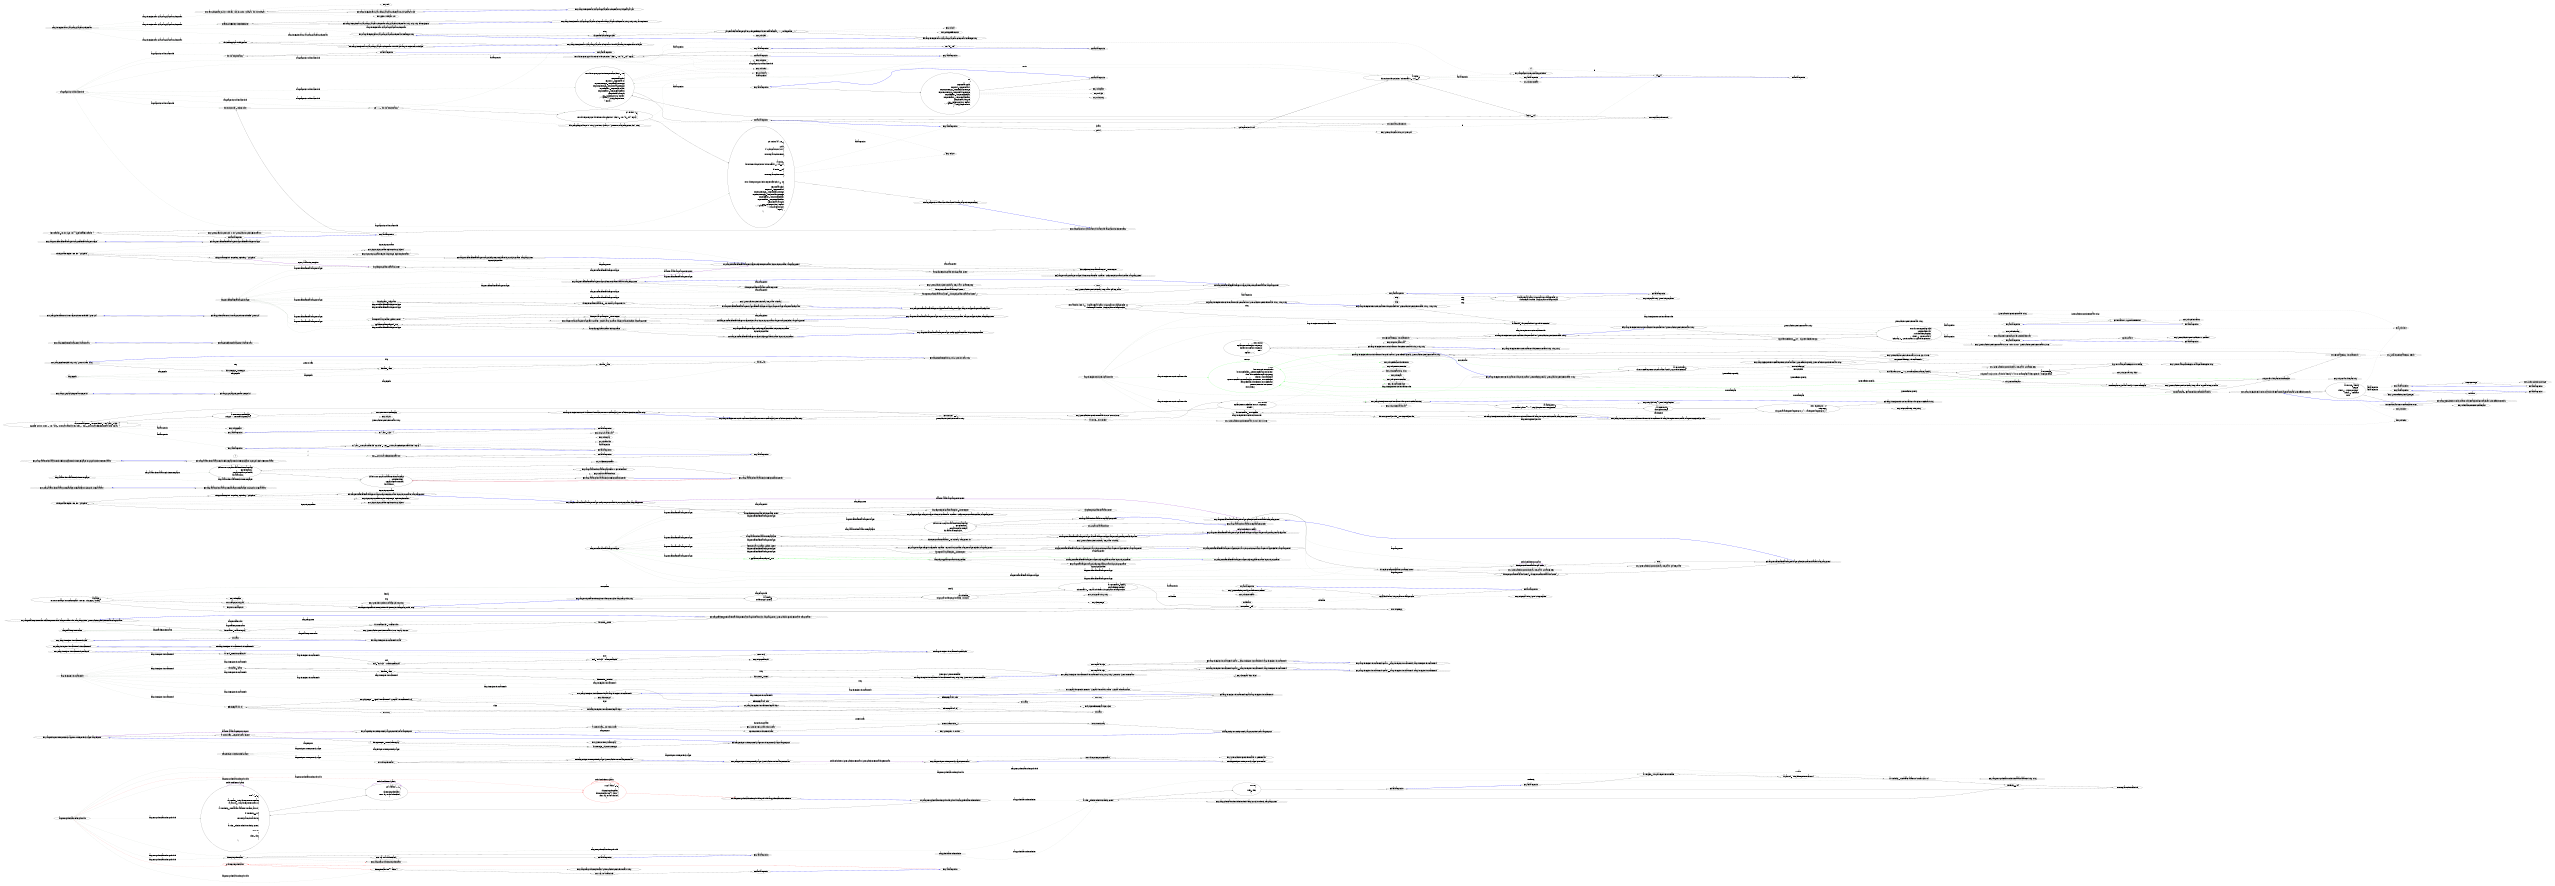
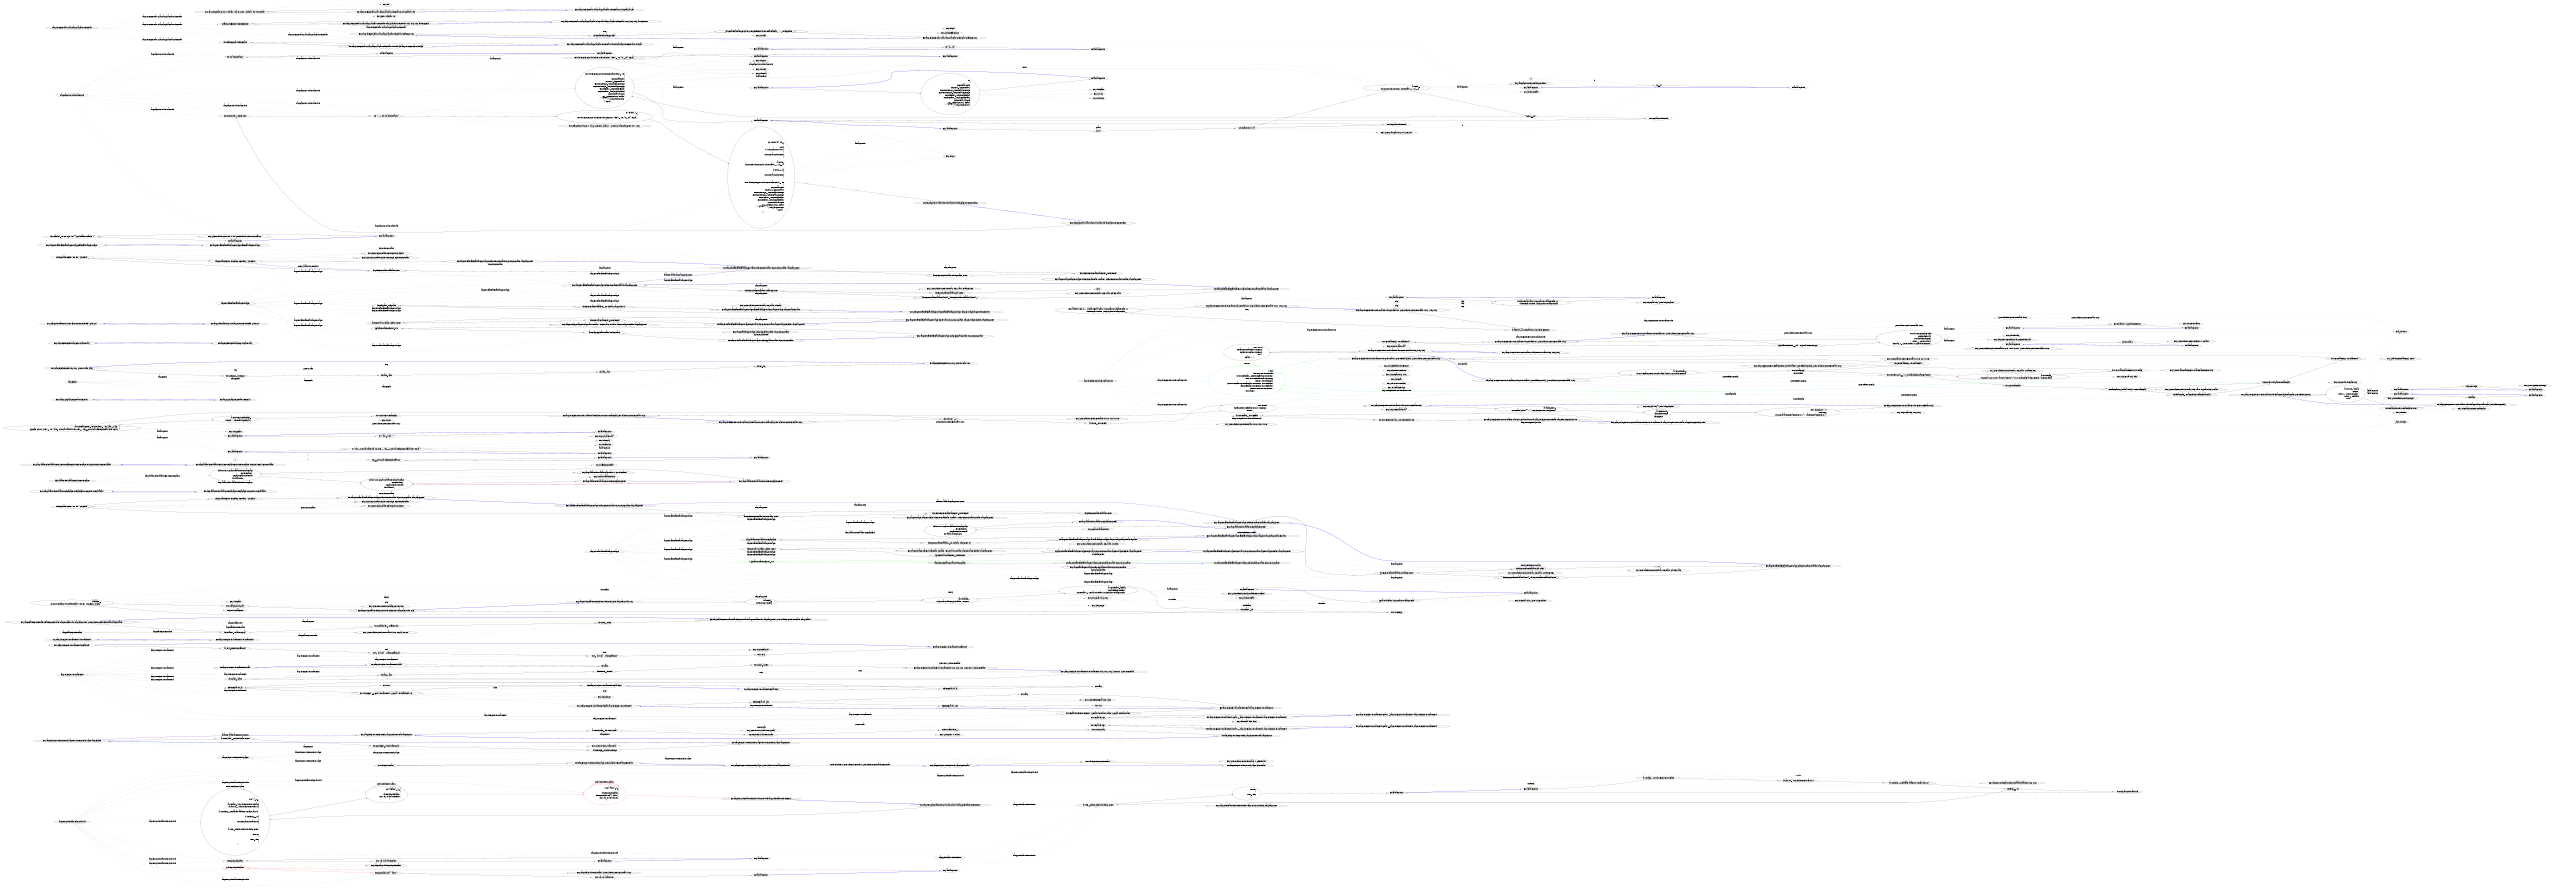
edge "Nancy.ViewEngines.ViewLocationResult" -> "result = (result*397) ^ Location.GetHashCode()": now "Nancy.ViewEngines.ViewLocationResult" -> "Exit Nancy.ViewEngines.ViewLocationResult.IsStale()"
edge "var contentsStream = new MemoryStream()" -> "contentsStream.Position = 0": label "TinyIoC.TinyIoCContainer" -> "contentsStream"
